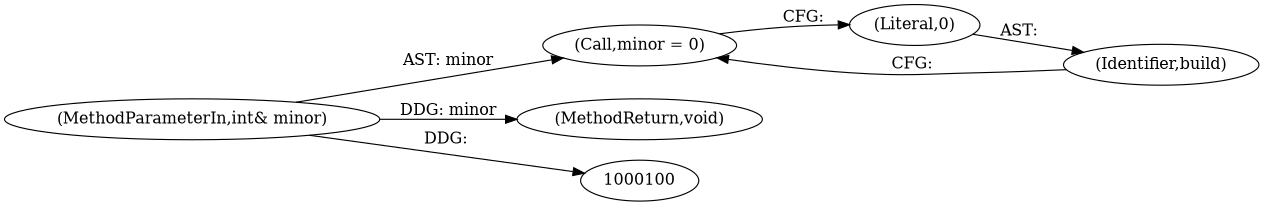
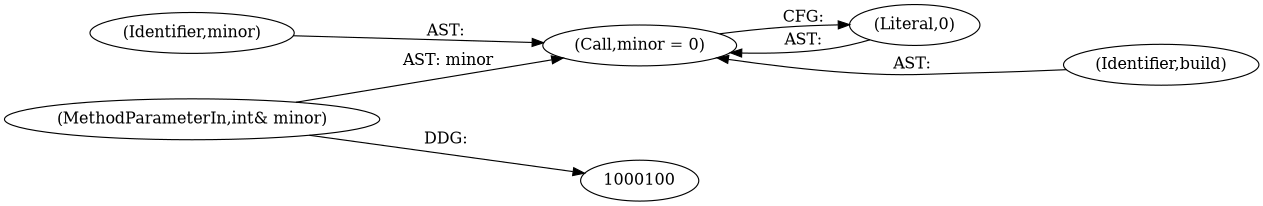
node "(Identifier,minor)": added
edge "(Literal,0)" -> "(Identifier,build)": now "(Literal,0)" -> "(Call,minor = 0)"
edge "(Identifier,build)" -> "(Call,minor = 0)": label "CFG: " -> "AST: "
node "(MethodReturn,void)": removed
